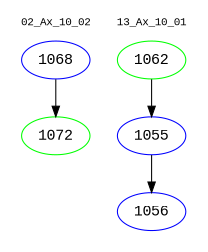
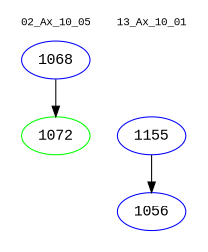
cluster "02_Ax_10_02": label "02_Ax_10_02" -> "02_Ax_10_05"
node "1062": removed
node "1055": label "1055" -> "1155"
